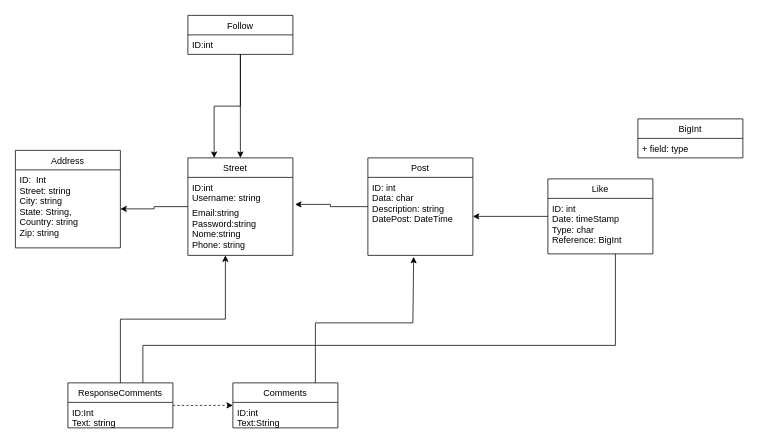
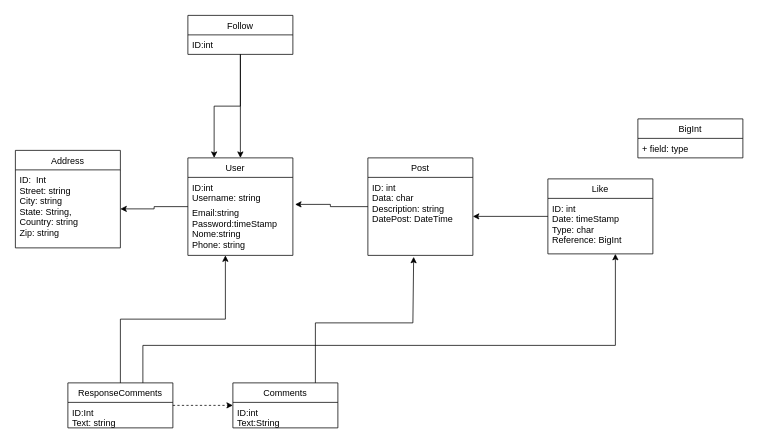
node "Street": label "Street" -> "User"
node "Email:string Password:string Nome:string Phone: string": label "Email:string Password:string Nome:string Phone: string" -> "Email:string Password:timeStamp Nome:string Phone: string"
edge "ID: int Date: timeStamp Type: char Reference: BigInt" -- "ResponseComments": arrowhead none -> classic
